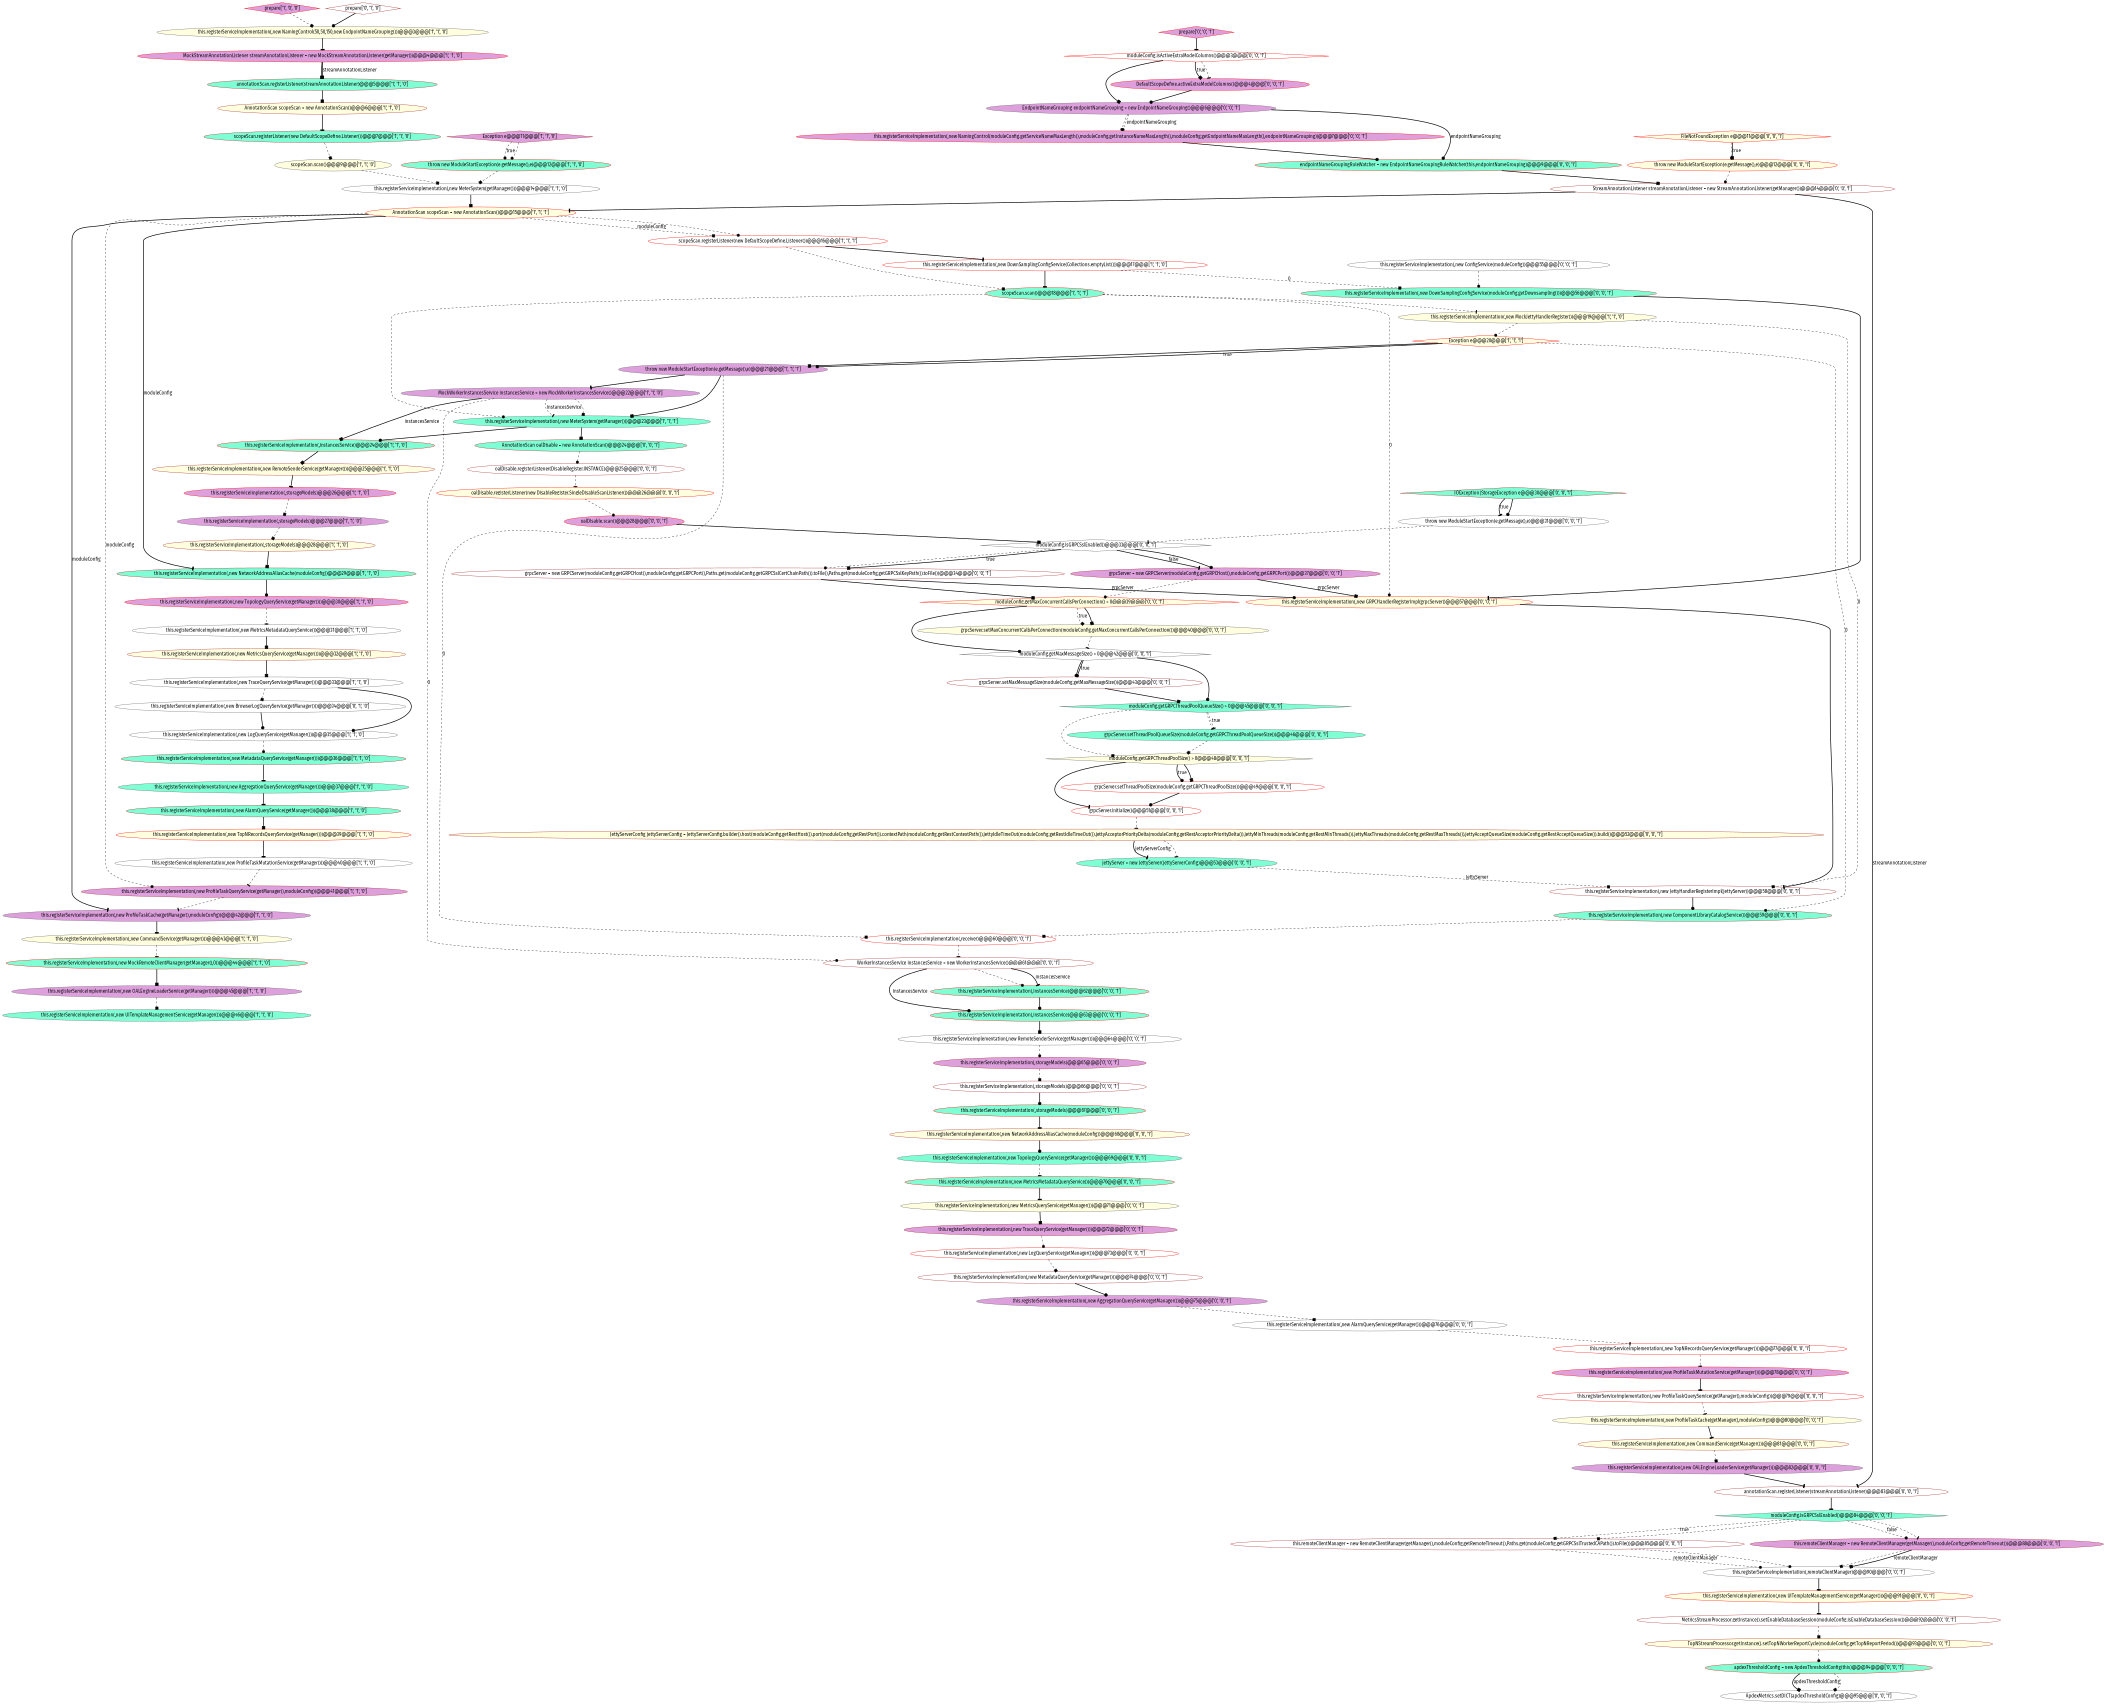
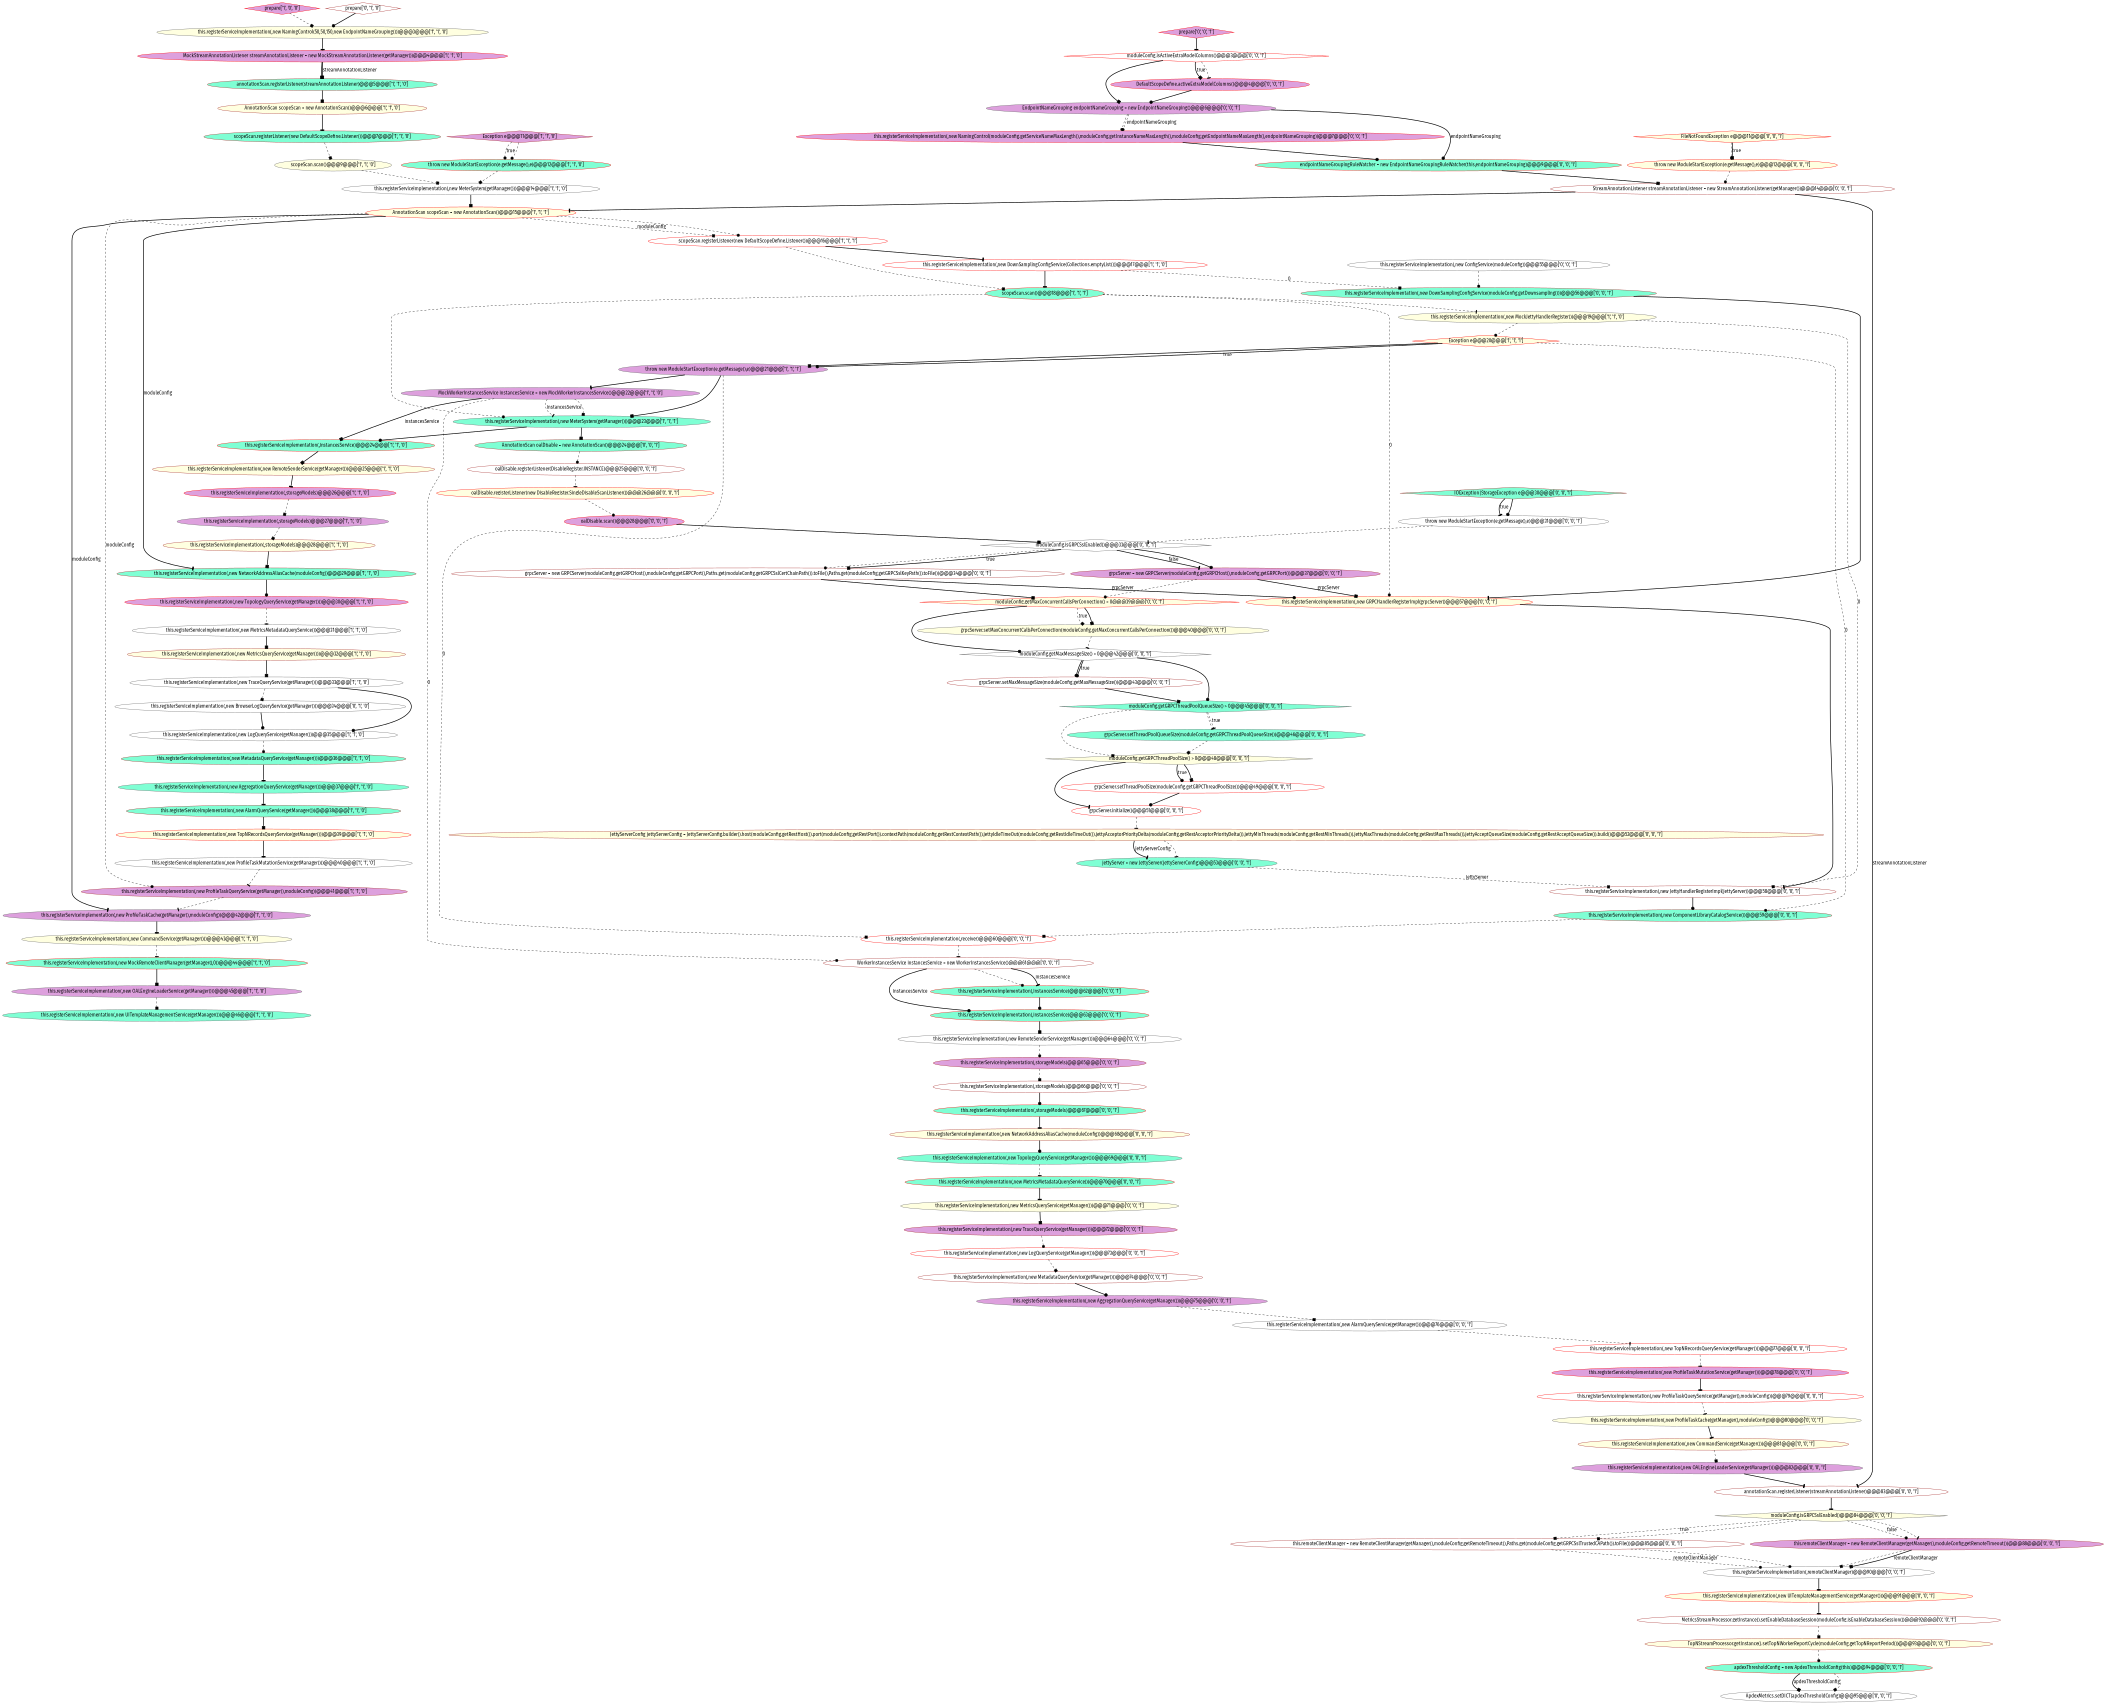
node "moduleConfig.isGRPCSslEnabled()@@@84@@@['0', '0', '1']": fillcolor aquamarine -> lightyellow
